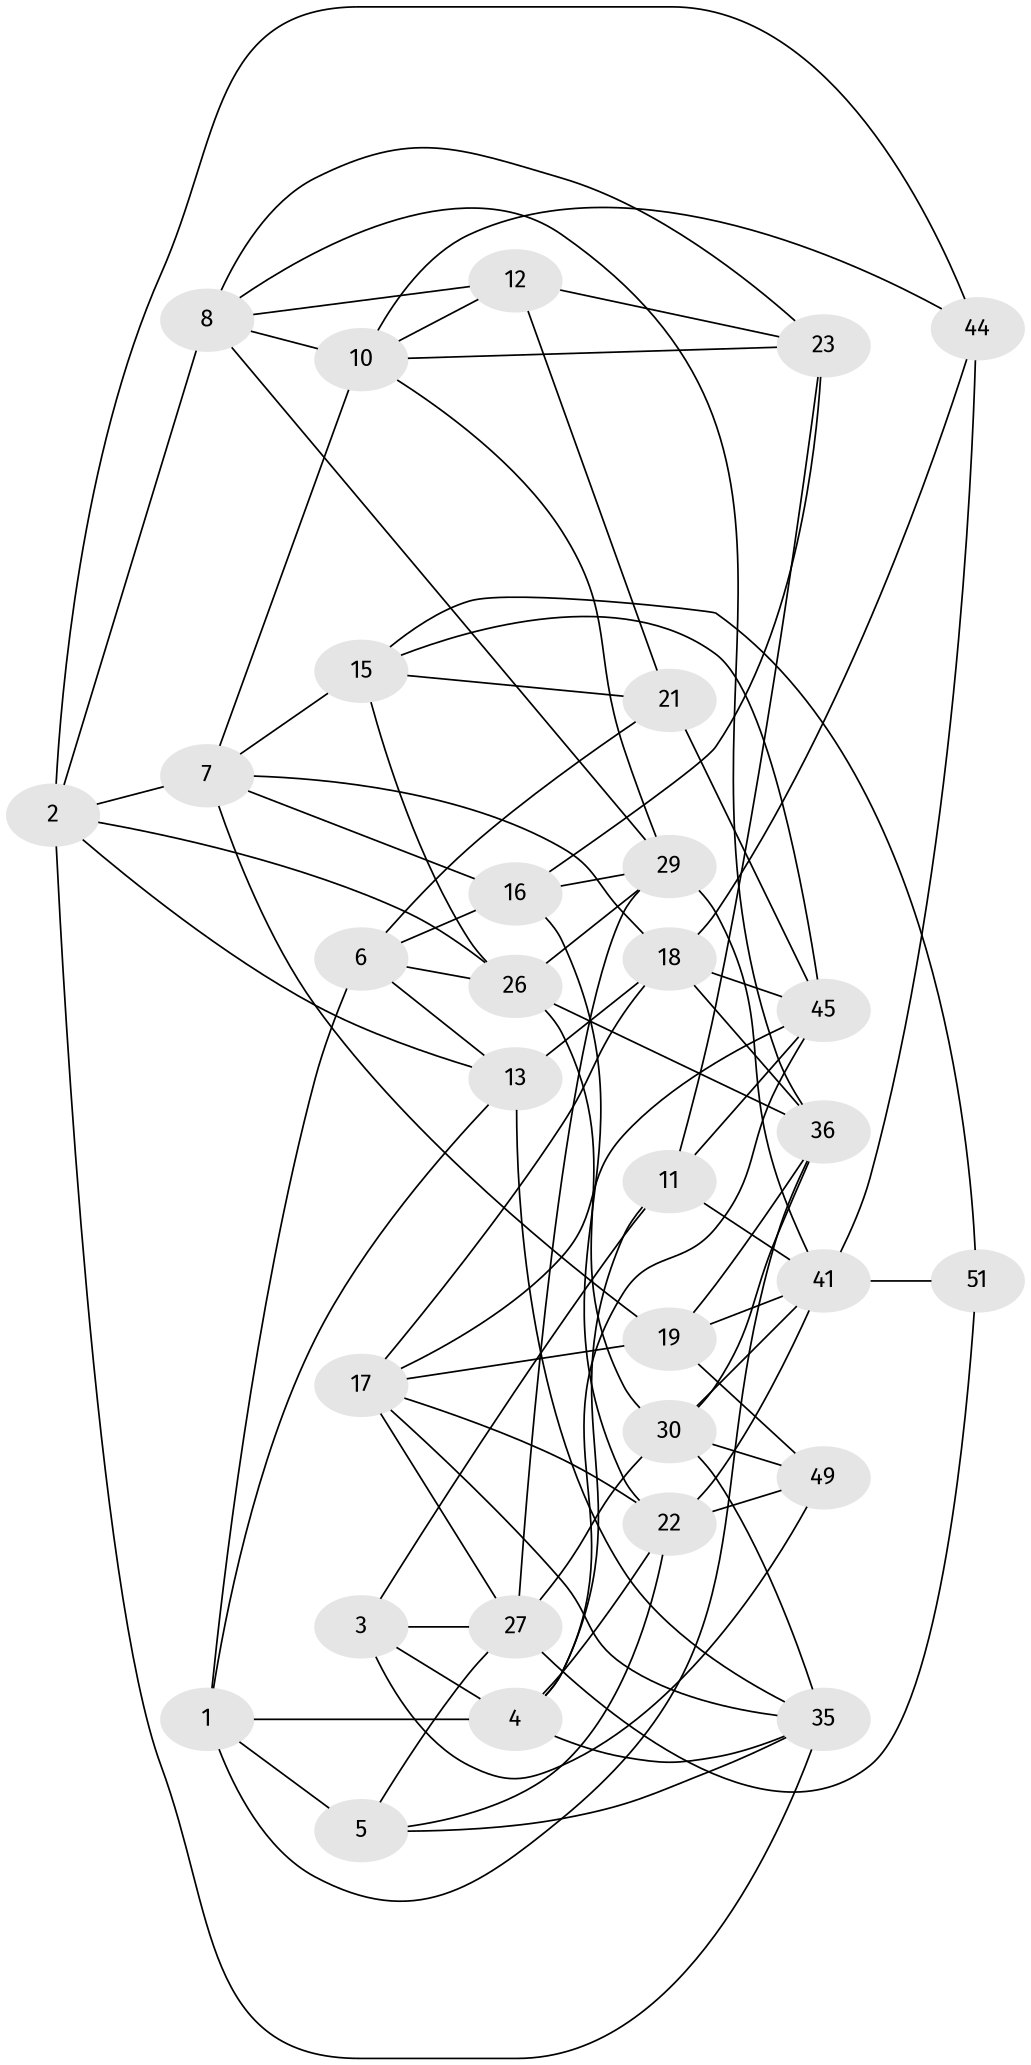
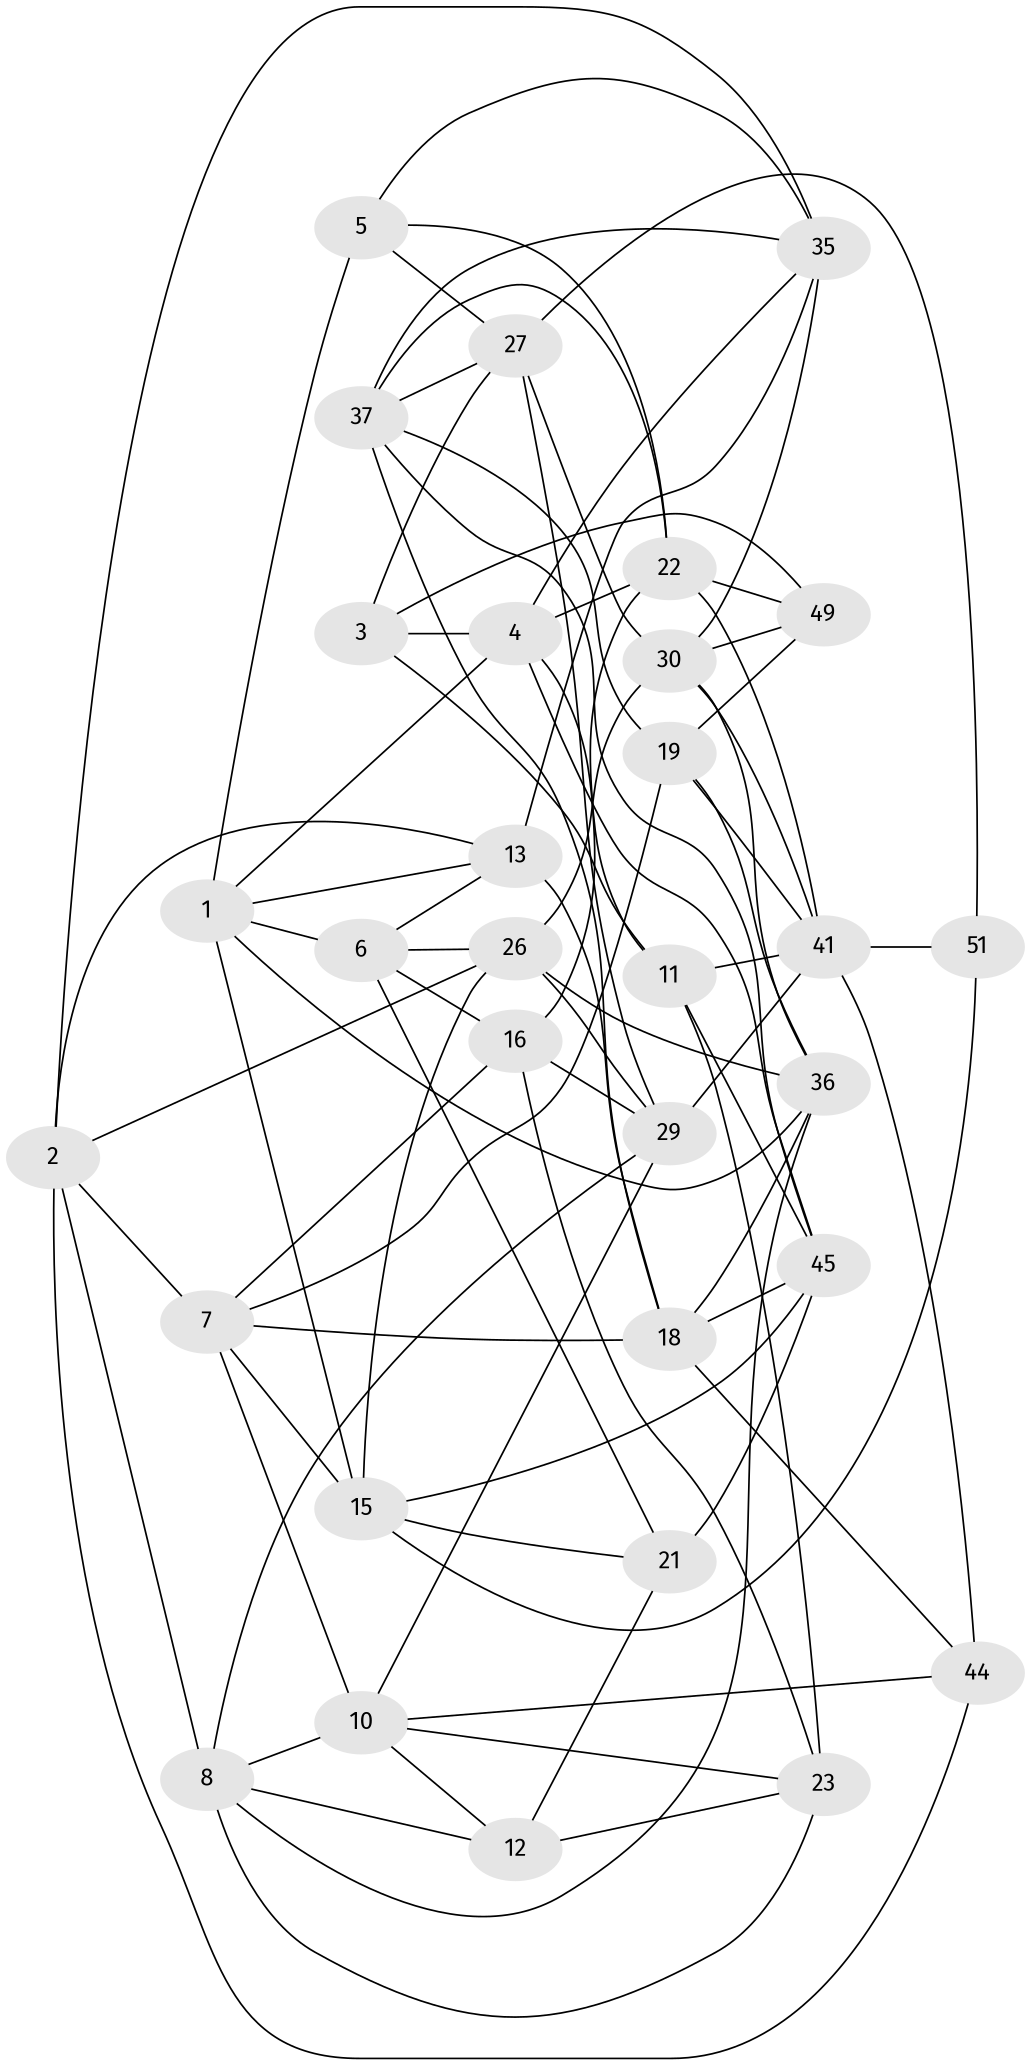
edge "1" -- "15": added
node "17": label "17" -> "37"
